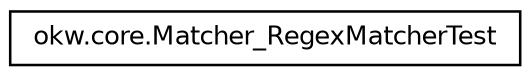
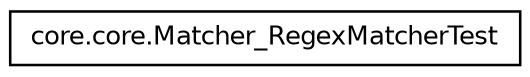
node "okw.core.Matcher_RegexMatcherTest": label "okw.core.Matcher_RegexMatcherTest" -> "core.core.Matcher_RegexMatcherTest"
